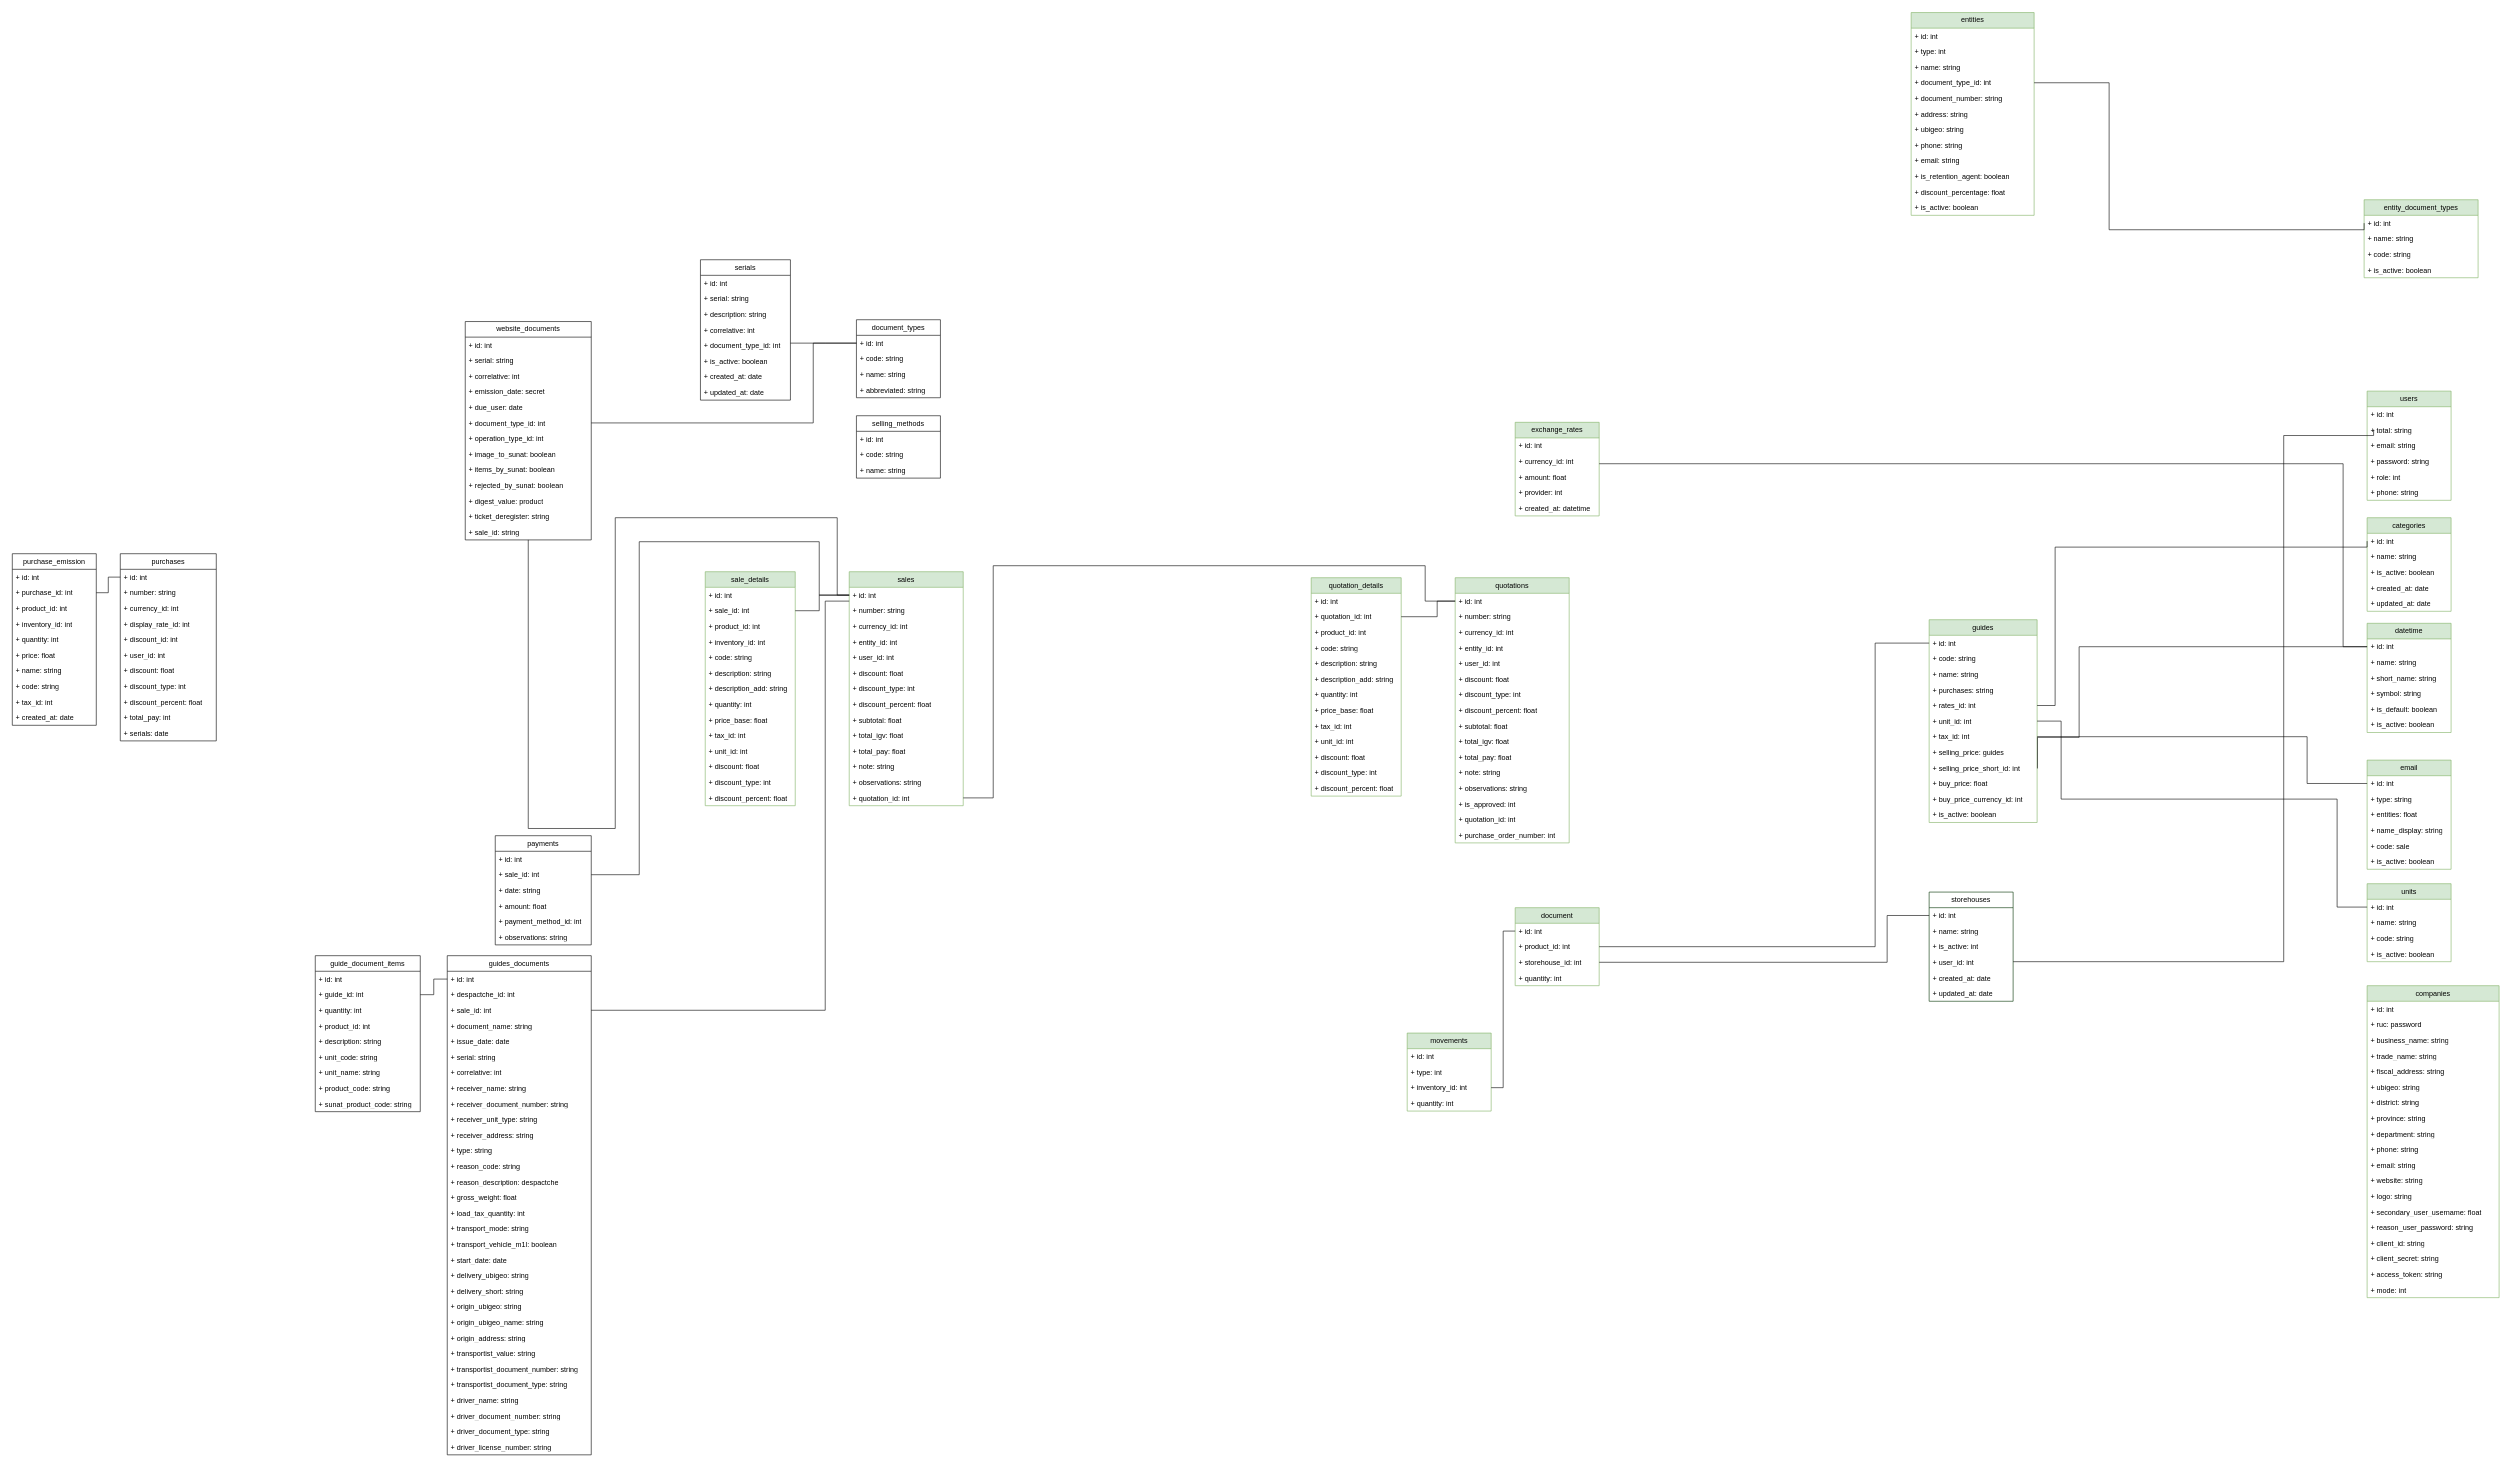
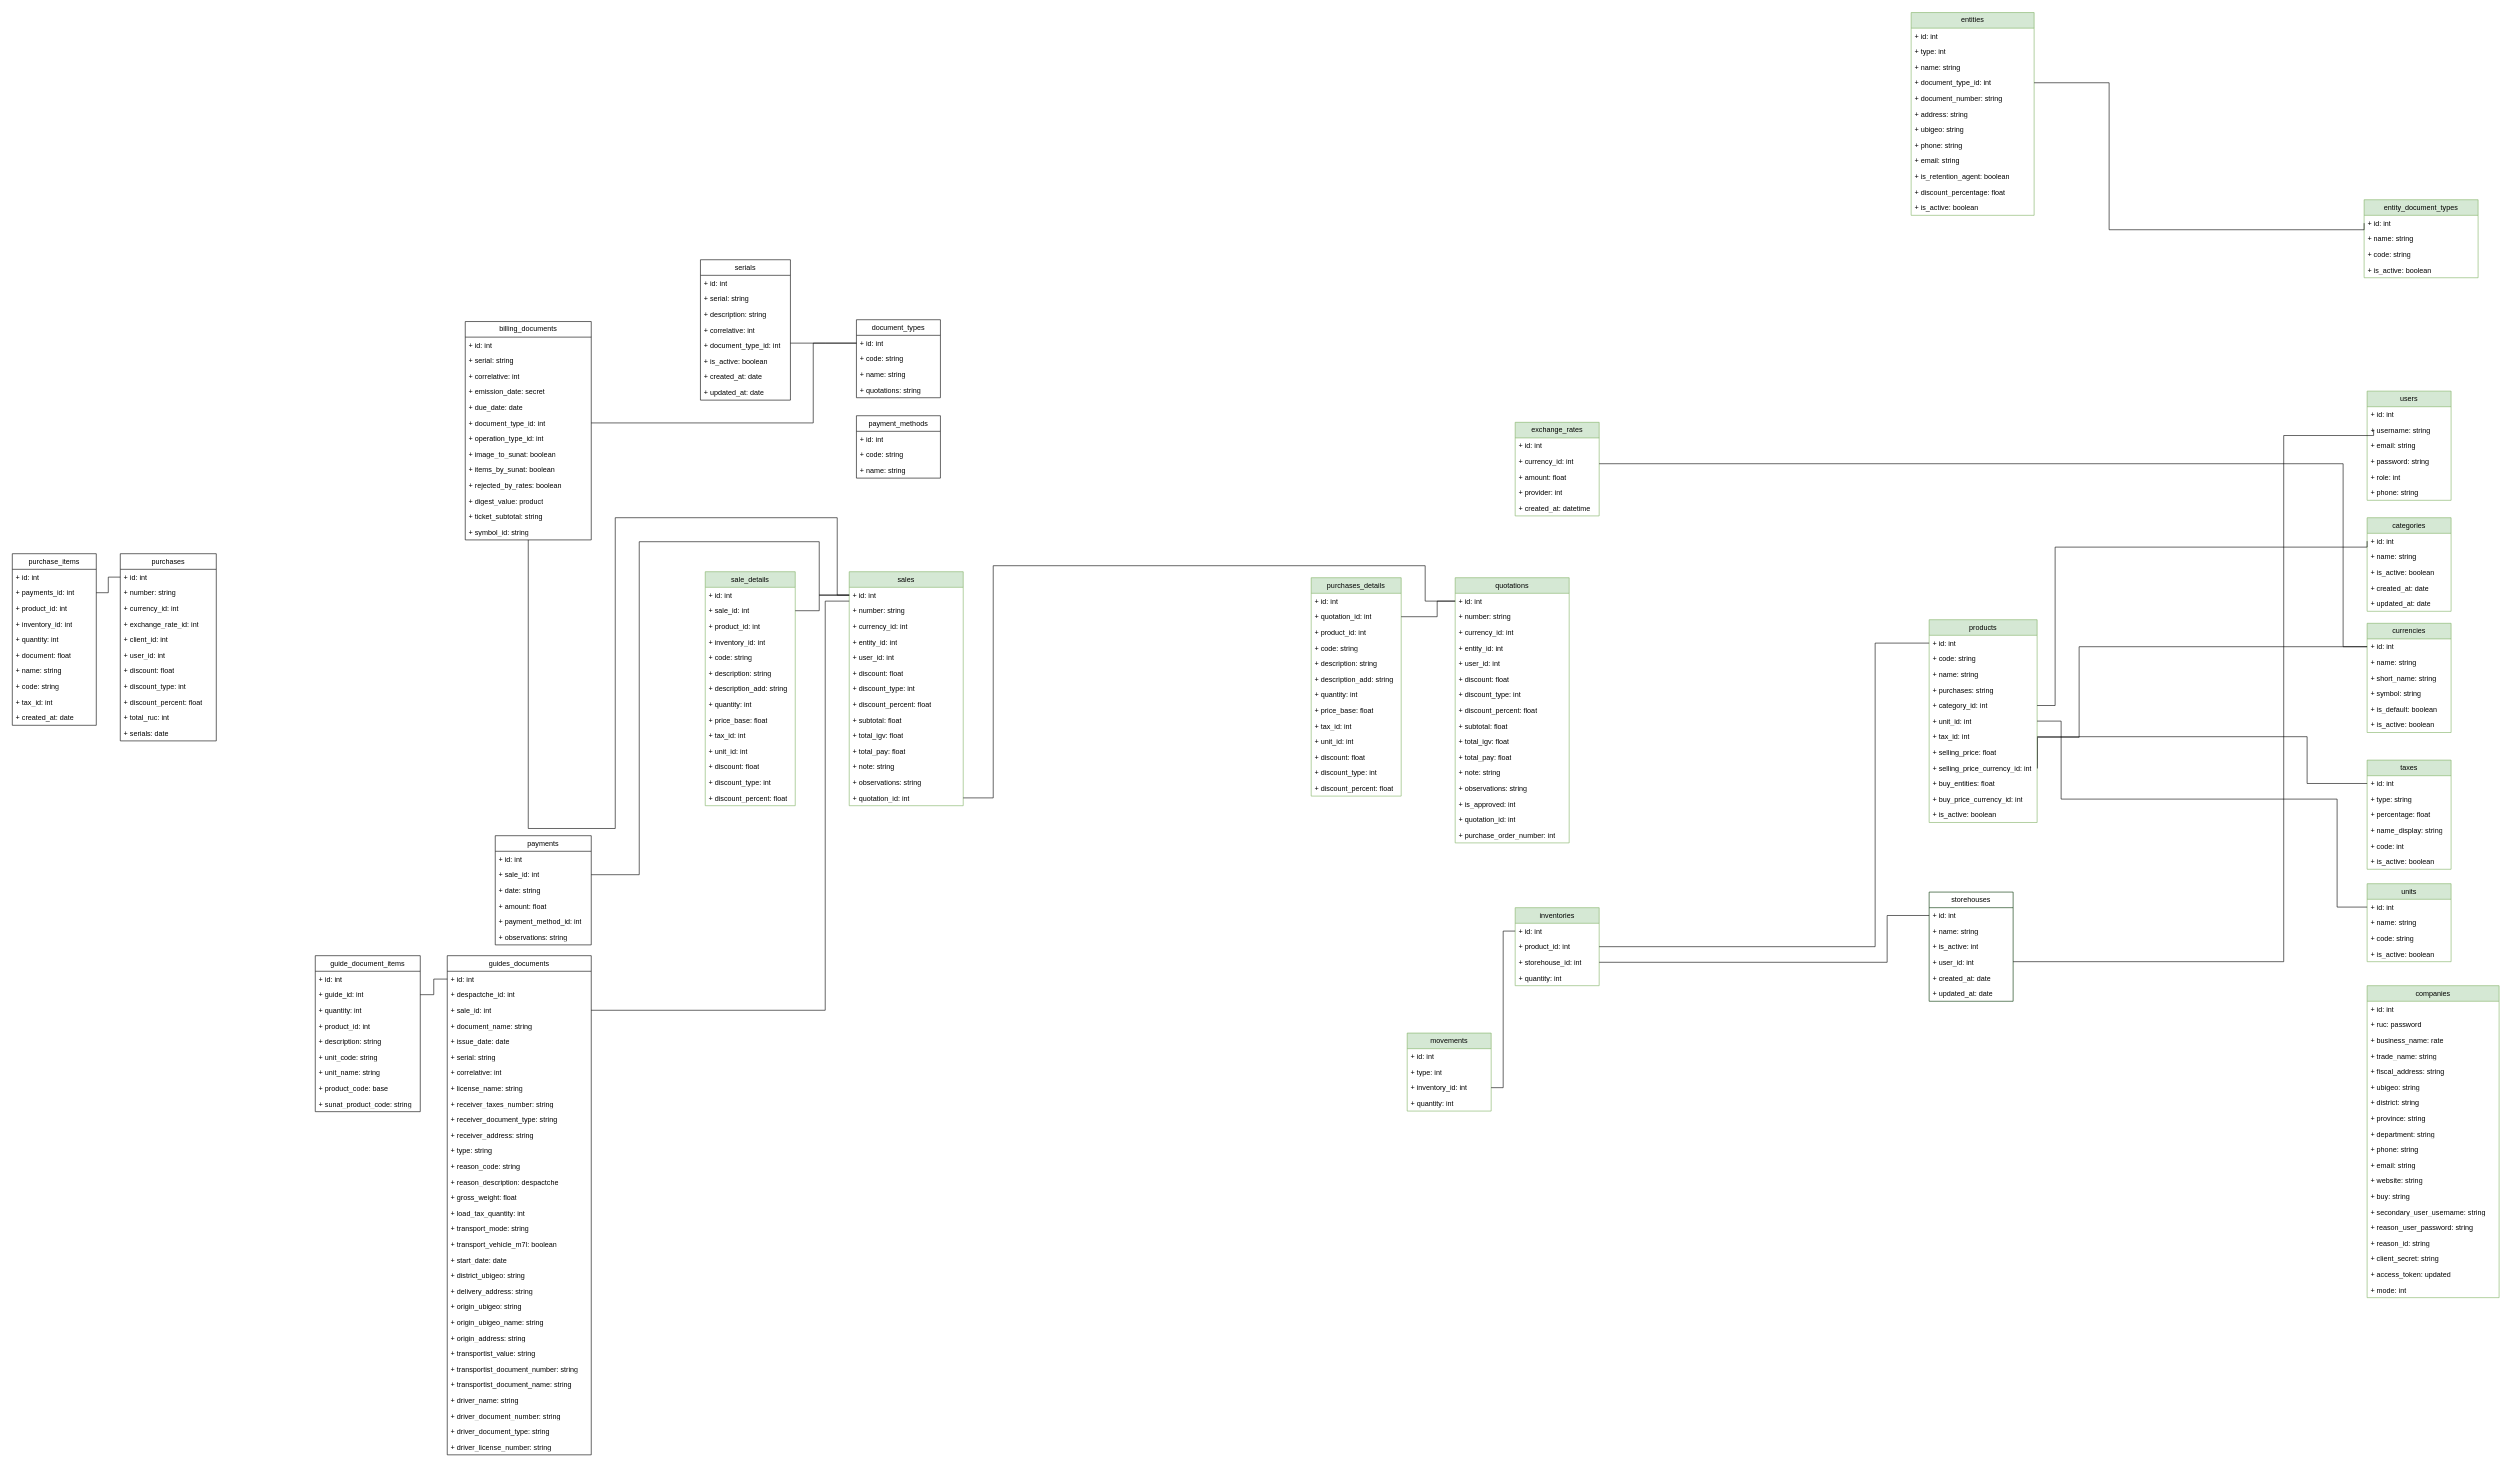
node "website_documents": label "website_documents" -> "billing_documents"
node "+ abbreviated: string": label "+ abbreviated: string" -> "+ quotations: string"
node "+ due_user: date": label "+ due_user: date" -> "+ due_date: date"
node "selling_methods": label "selling_methods" -> "payment_methods"
node "+ total: string": label "+ total: string" -> "+ username: string"
node "+ rejected_by_sunat: boolean": label "+ rejected_by_sunat: boolean" -> "+ rejected_by_rates: boolean"
node "+ ticket_deregister: string": label "+ ticket_deregister: string" -> "+ ticket_subtotal: string"
node "+ sale_id: string": label "+ sale_id: string" -> "+ symbol_id: string"
node "purchase_emission": label "purchase_emission" -> "purchase_items"
node "quotation_details": label "quotation_details" -> "purchases_details"
node "+ purchase_id: int": label "+ purchase_id: int" -> "+ payments_id: int"
node "+ display_rate_id: int": label "+ display_rate_id: int" -> "+ exchange_rate_id: int"
node "guides": label "guides" -> "products"
node "datetime": label "datetime" -> "currencies"
node "+ discount_id: int": label "+ discount_id: int" -> "+ client_id: int"
node "+ price: float": label "+ price: float" -> "+ document: float"
node "+ rates_id: int": label "+ rates_id: int" -> "+ category_id: int"
node "+ total_pay: int": label "+ total_pay: int" -> "+ total_ruc: int"
node "+ selling_price: guides": label "+ selling_price: guides" -> "+ selling_price: float"
node "+ selling_price_short_id: int": label "+ selling_price_short_id: int" -> "+ selling_price_currency_id: int"
node "email": label "email" -> "taxes"
node "+ buy_price: float": label "+ buy_price: float" -> "+ buy_entities: float"
node "+ entities: float": label "+ entities: float" -> "+ percentage: float"
node "+ code: sale": label "+ code: sale" -> "+ code: int"
node "document": label "document" -> "inventories"
node "+ business_name: string": label "+ business_name: string" -> "+ business_name: rate"
node "+ product_code: string": label "+ product_code: string" -> "+ product_code: base"
node "+ receiver_name: string": label "+ receiver_name: string" -> "+ license_name: string"
node "+ receiver_document_number: string": label "+ receiver_document_number: string" -> "+ receiver_taxes_number: string"
node "+ receiver_unit_type: string": label "+ receiver_unit_type: string" -> "+ receiver_document_type: string"
node "+ logo: string": label "+ logo: string" -> "+ buy: string"
node "+ secondary_user_username: float": label "+ secondary_user_username: float" -> "+ secondary_user_username: string"
node "+ client_id: string": label "+ client_id: string" -> "+ reason_id: string"
node "+ transport_vehicle_m1l: boolean": label "+ transport_vehicle_m1l: boolean" -> "+ transport_vehicle_m7l: boolean"
node "+ access_token: string": label "+ access_token: string" -> "+ access_token: updated"
node "+ delivery_ubigeo: string": label "+ delivery_ubigeo: string" -> "+ district_ubigeo: string"
node "+ delivery_short: string": label "+ delivery_short: string" -> "+ delivery_address: string"
node "+ transportist_document_type: string": label "+ transportist_document_type: string" -> "+ transportist_document_name: string"
